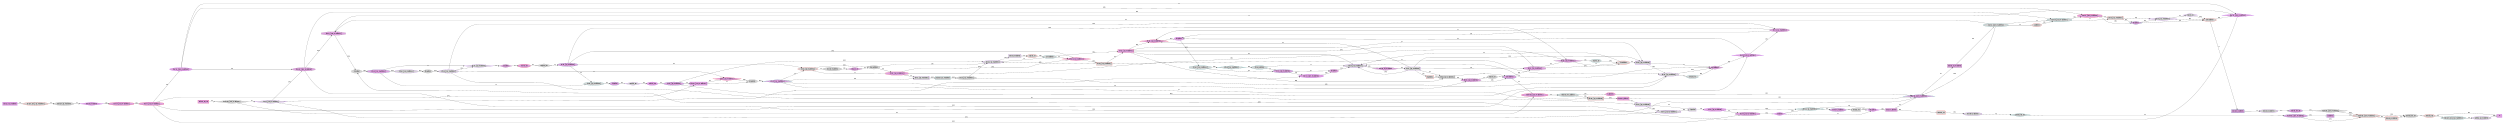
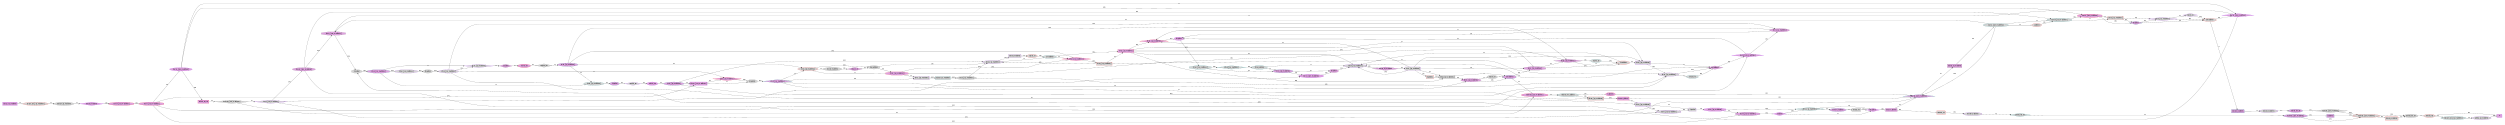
edge "stur x2 , [ x29 , #- address ]" -> "stur xzr , [ x29 , #- address ]": now "stur x2 , [ x29 , #- address ]" -> "and w8 , w3 , w8"
